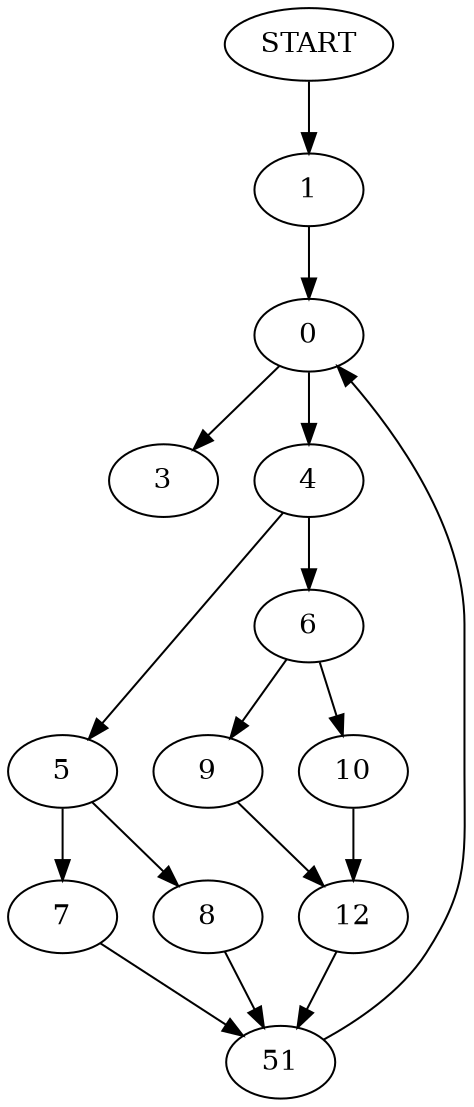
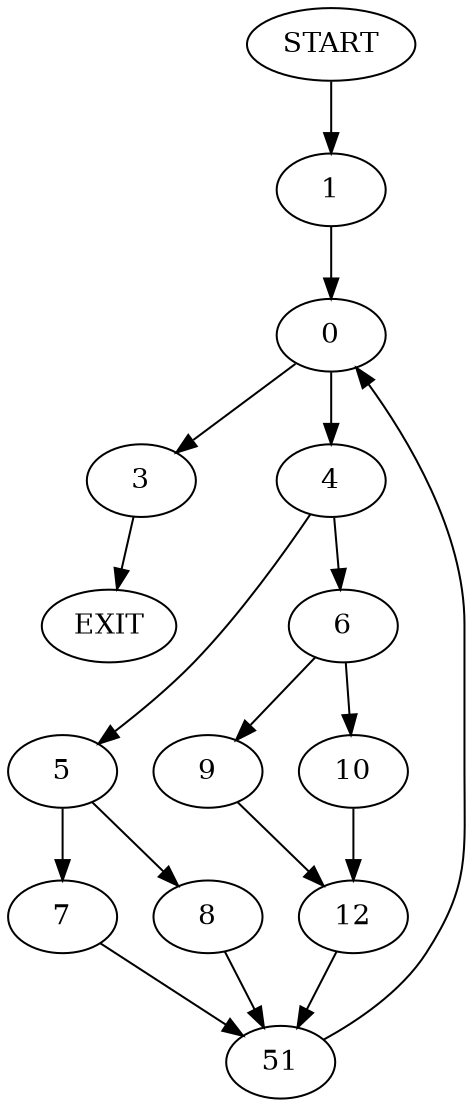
node "EXIT": added
